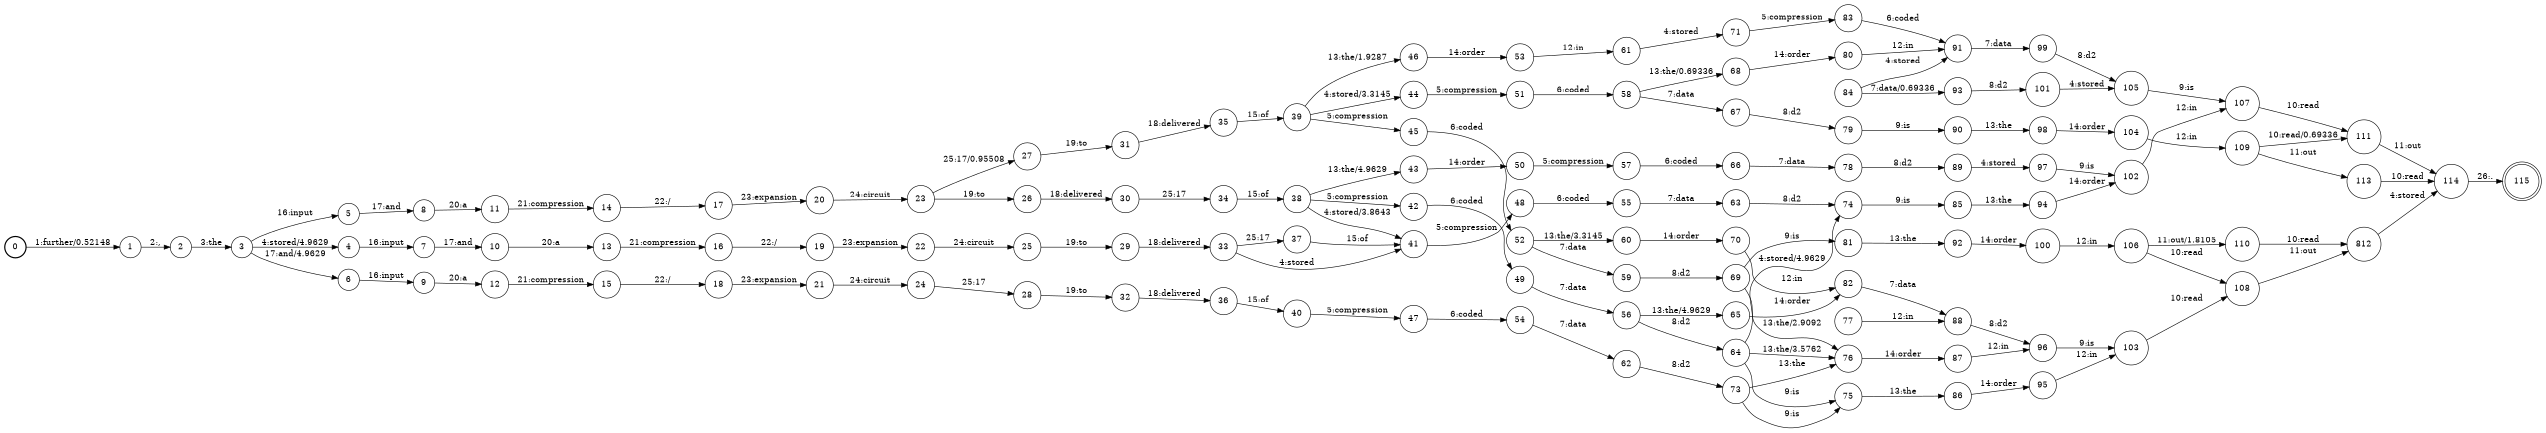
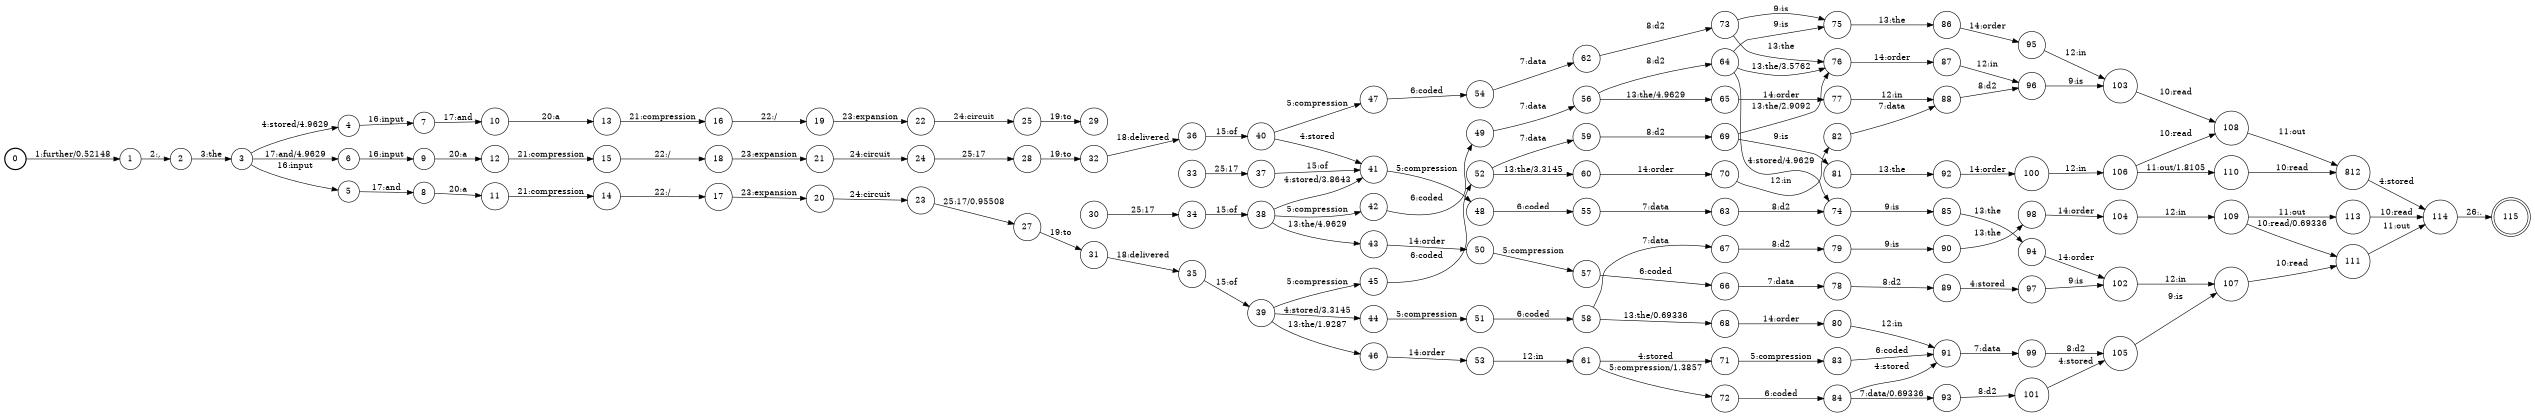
node "26": removed
edge "29" -> "33": removed, label "18:delivered"
edge "33" -> "41": now "40" -> "41"
edge "65" -> "82": now "65" -> "77"
node "72": added
